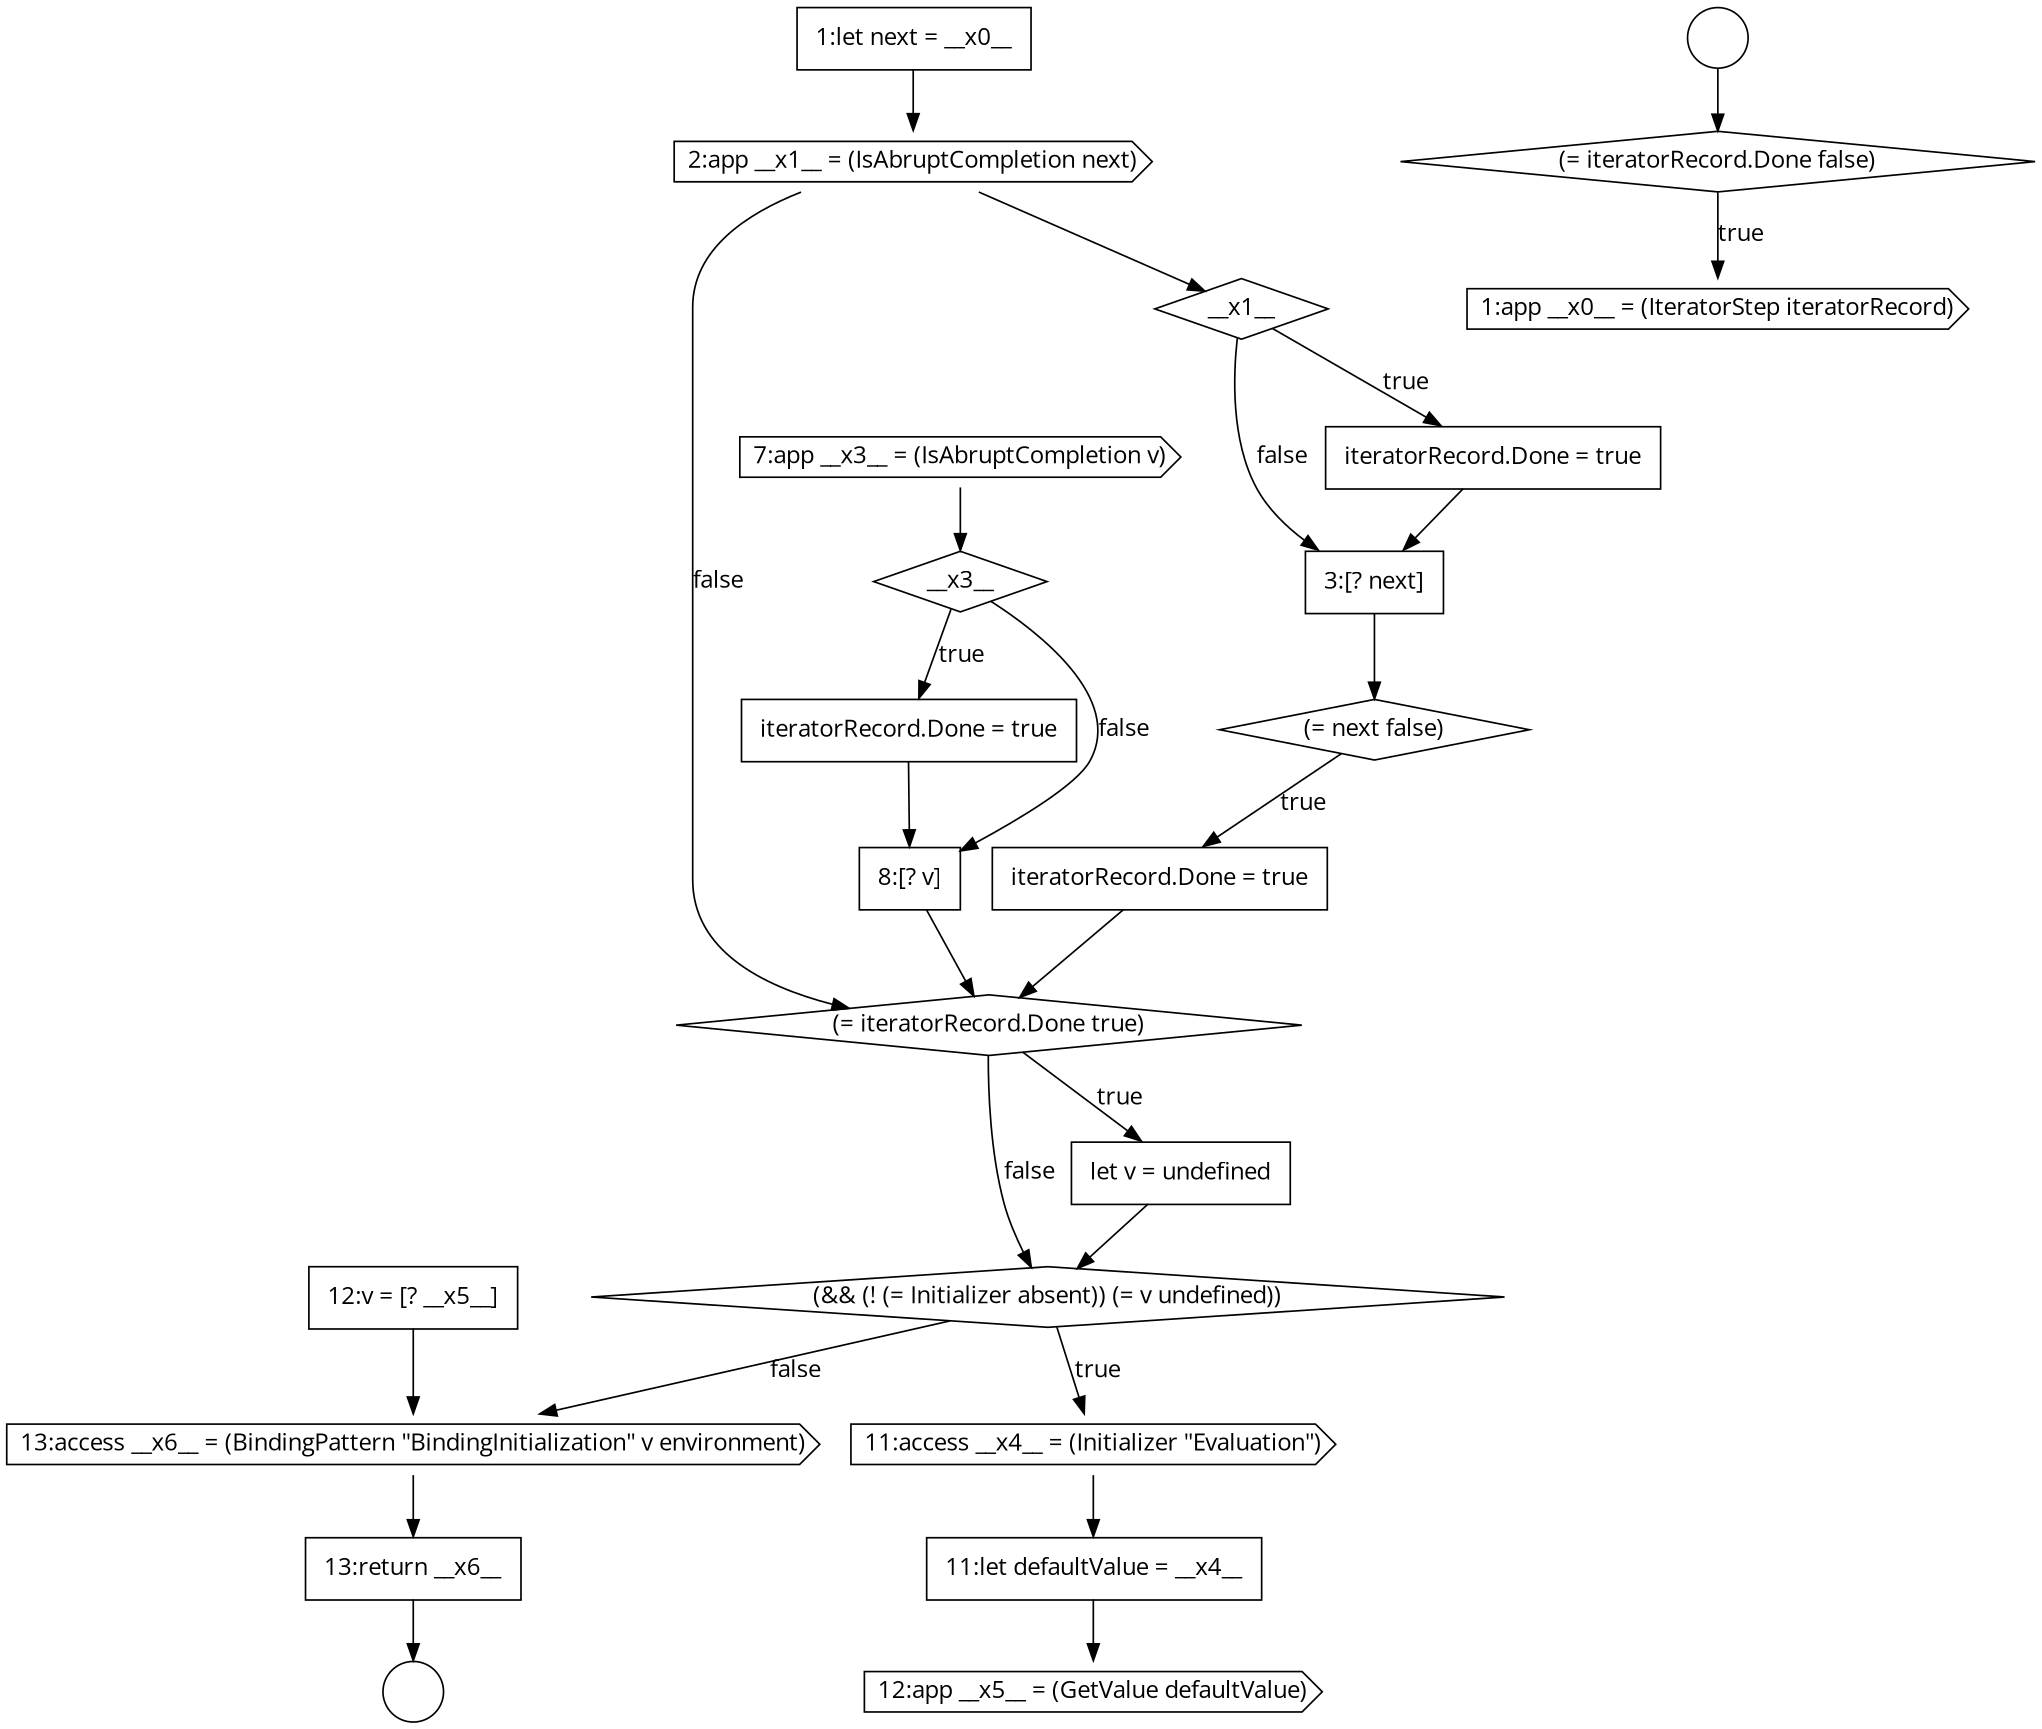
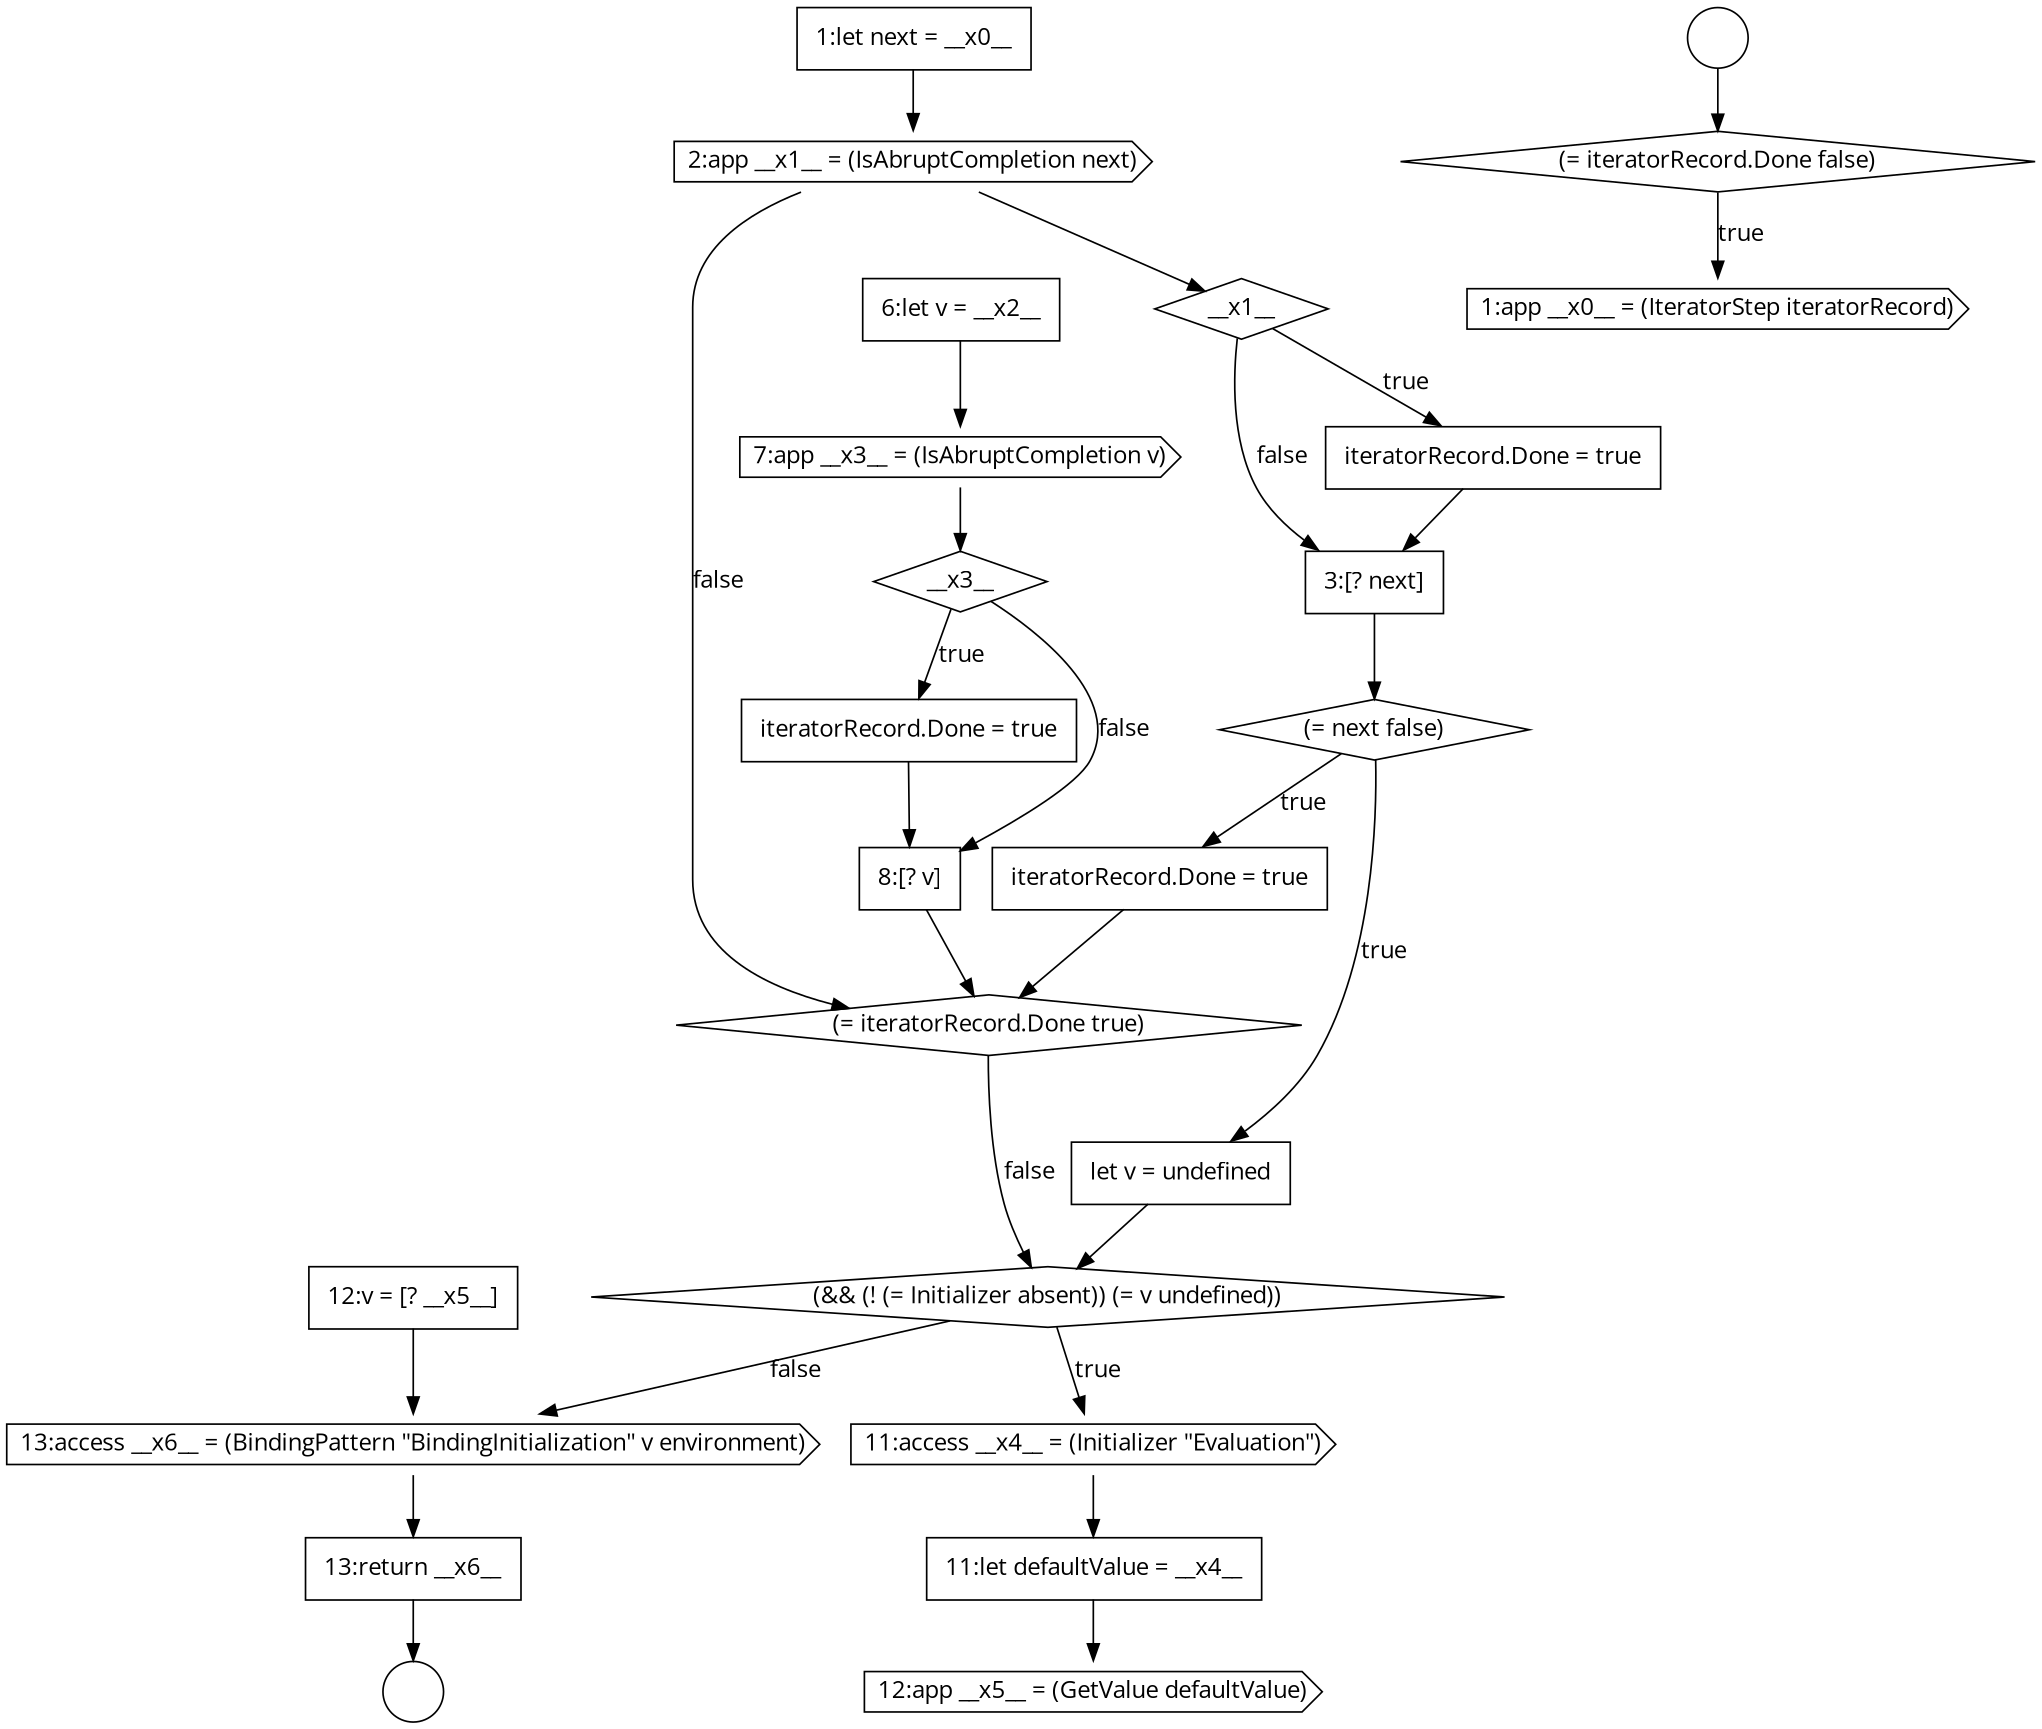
node "6:let v = __x2__": added
edge "(= iteratorRecord.Done true)" -> "let v = undefined": now "(= next false)" -> "let v = undefined"
